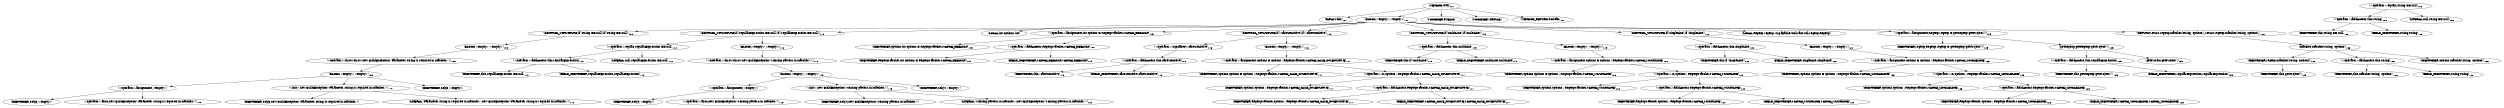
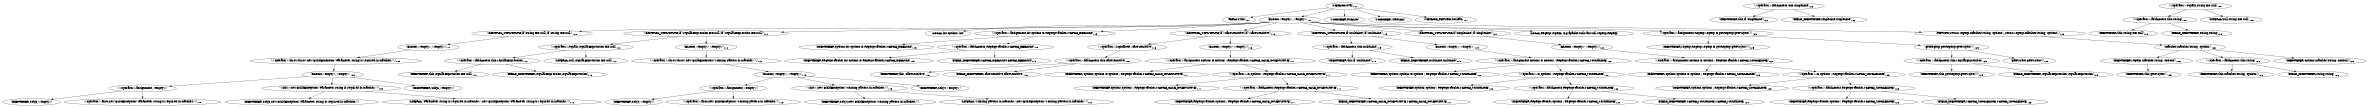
edge "(CONTROL_STRUCTURE,if (singleLine),if (singleLine))" -> "(<operator>.fieldAccess,this.singleLine)": removed
